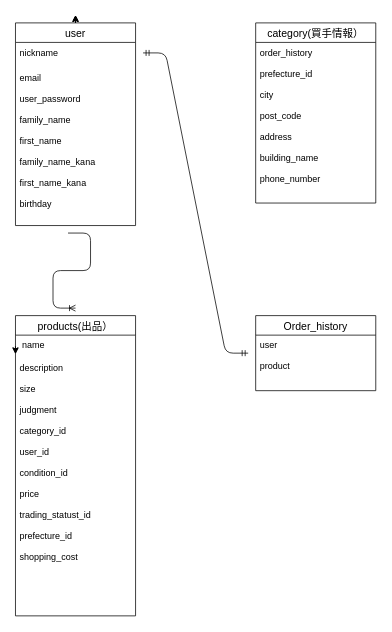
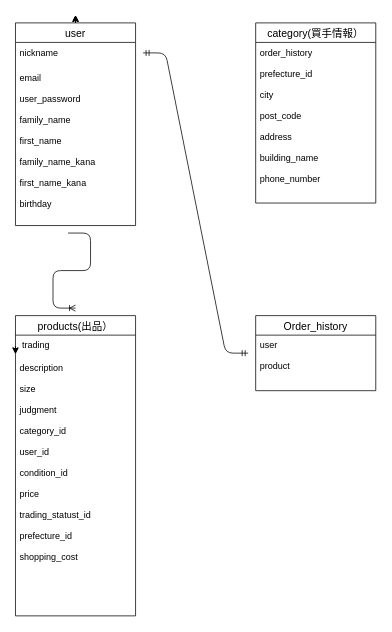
node "name": label "name" -> "trading"
